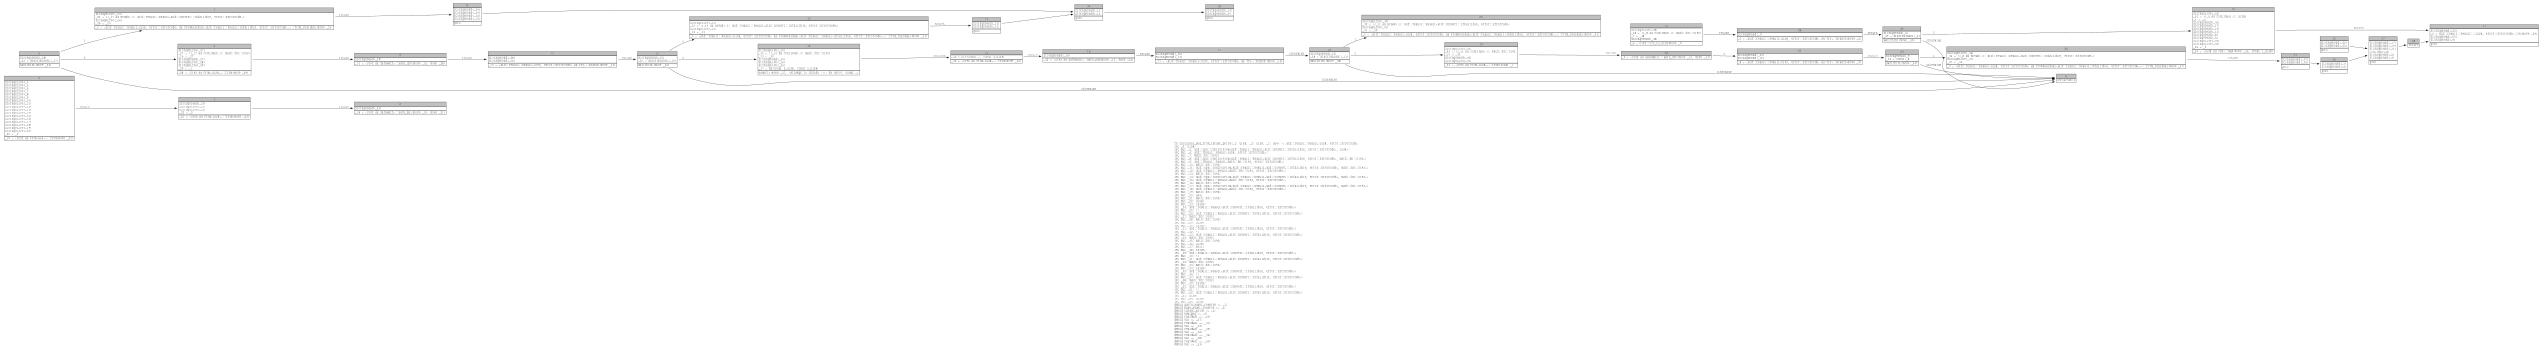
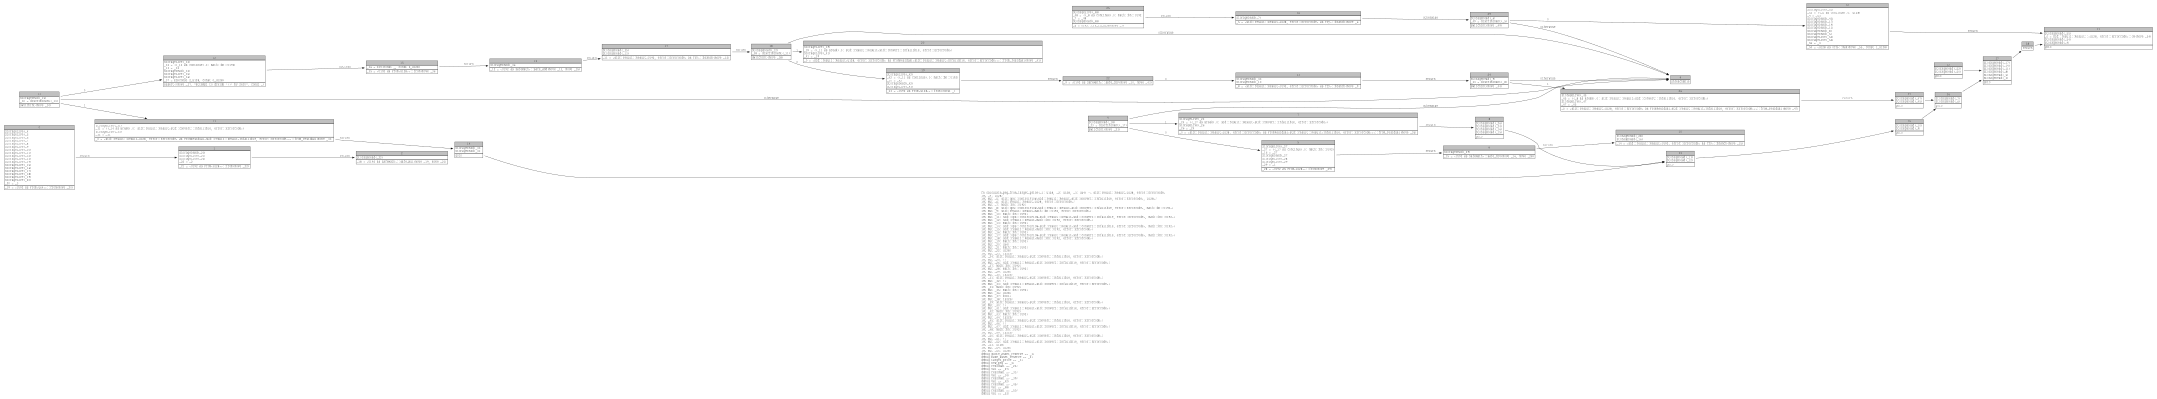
edge "28" -> "29": label "return" -> "otherwise"
node "37": text "Continue(_8)" -> "StorageDead(_8)"
edge "17" -> "18": label "otherwise" -> "return"
edge "10" -> "11": removed, label "return"
node "24": text "_44 = const(_8)" -> "_44 = discriminant(_8)"
edge "35" -> "36": added
